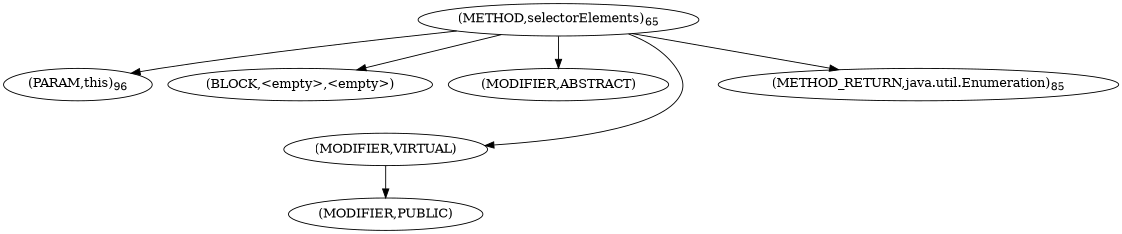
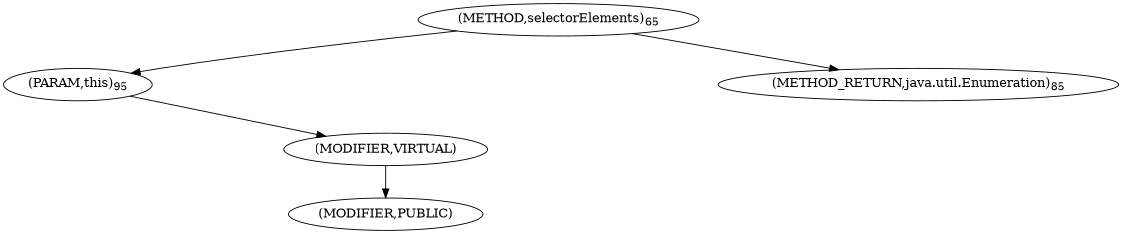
node "(PARAM,this)": text "96" -> "95"
node "(BLOCK,<empty>,<empty>)": removed
node "(MODIFIER,ABSTRACT)": removed
edge "(METHOD,selectorElements)" -> "(MODIFIER,VIRTUAL)": now "(PARAM,this)" -> "(MODIFIER,VIRTUAL)"
